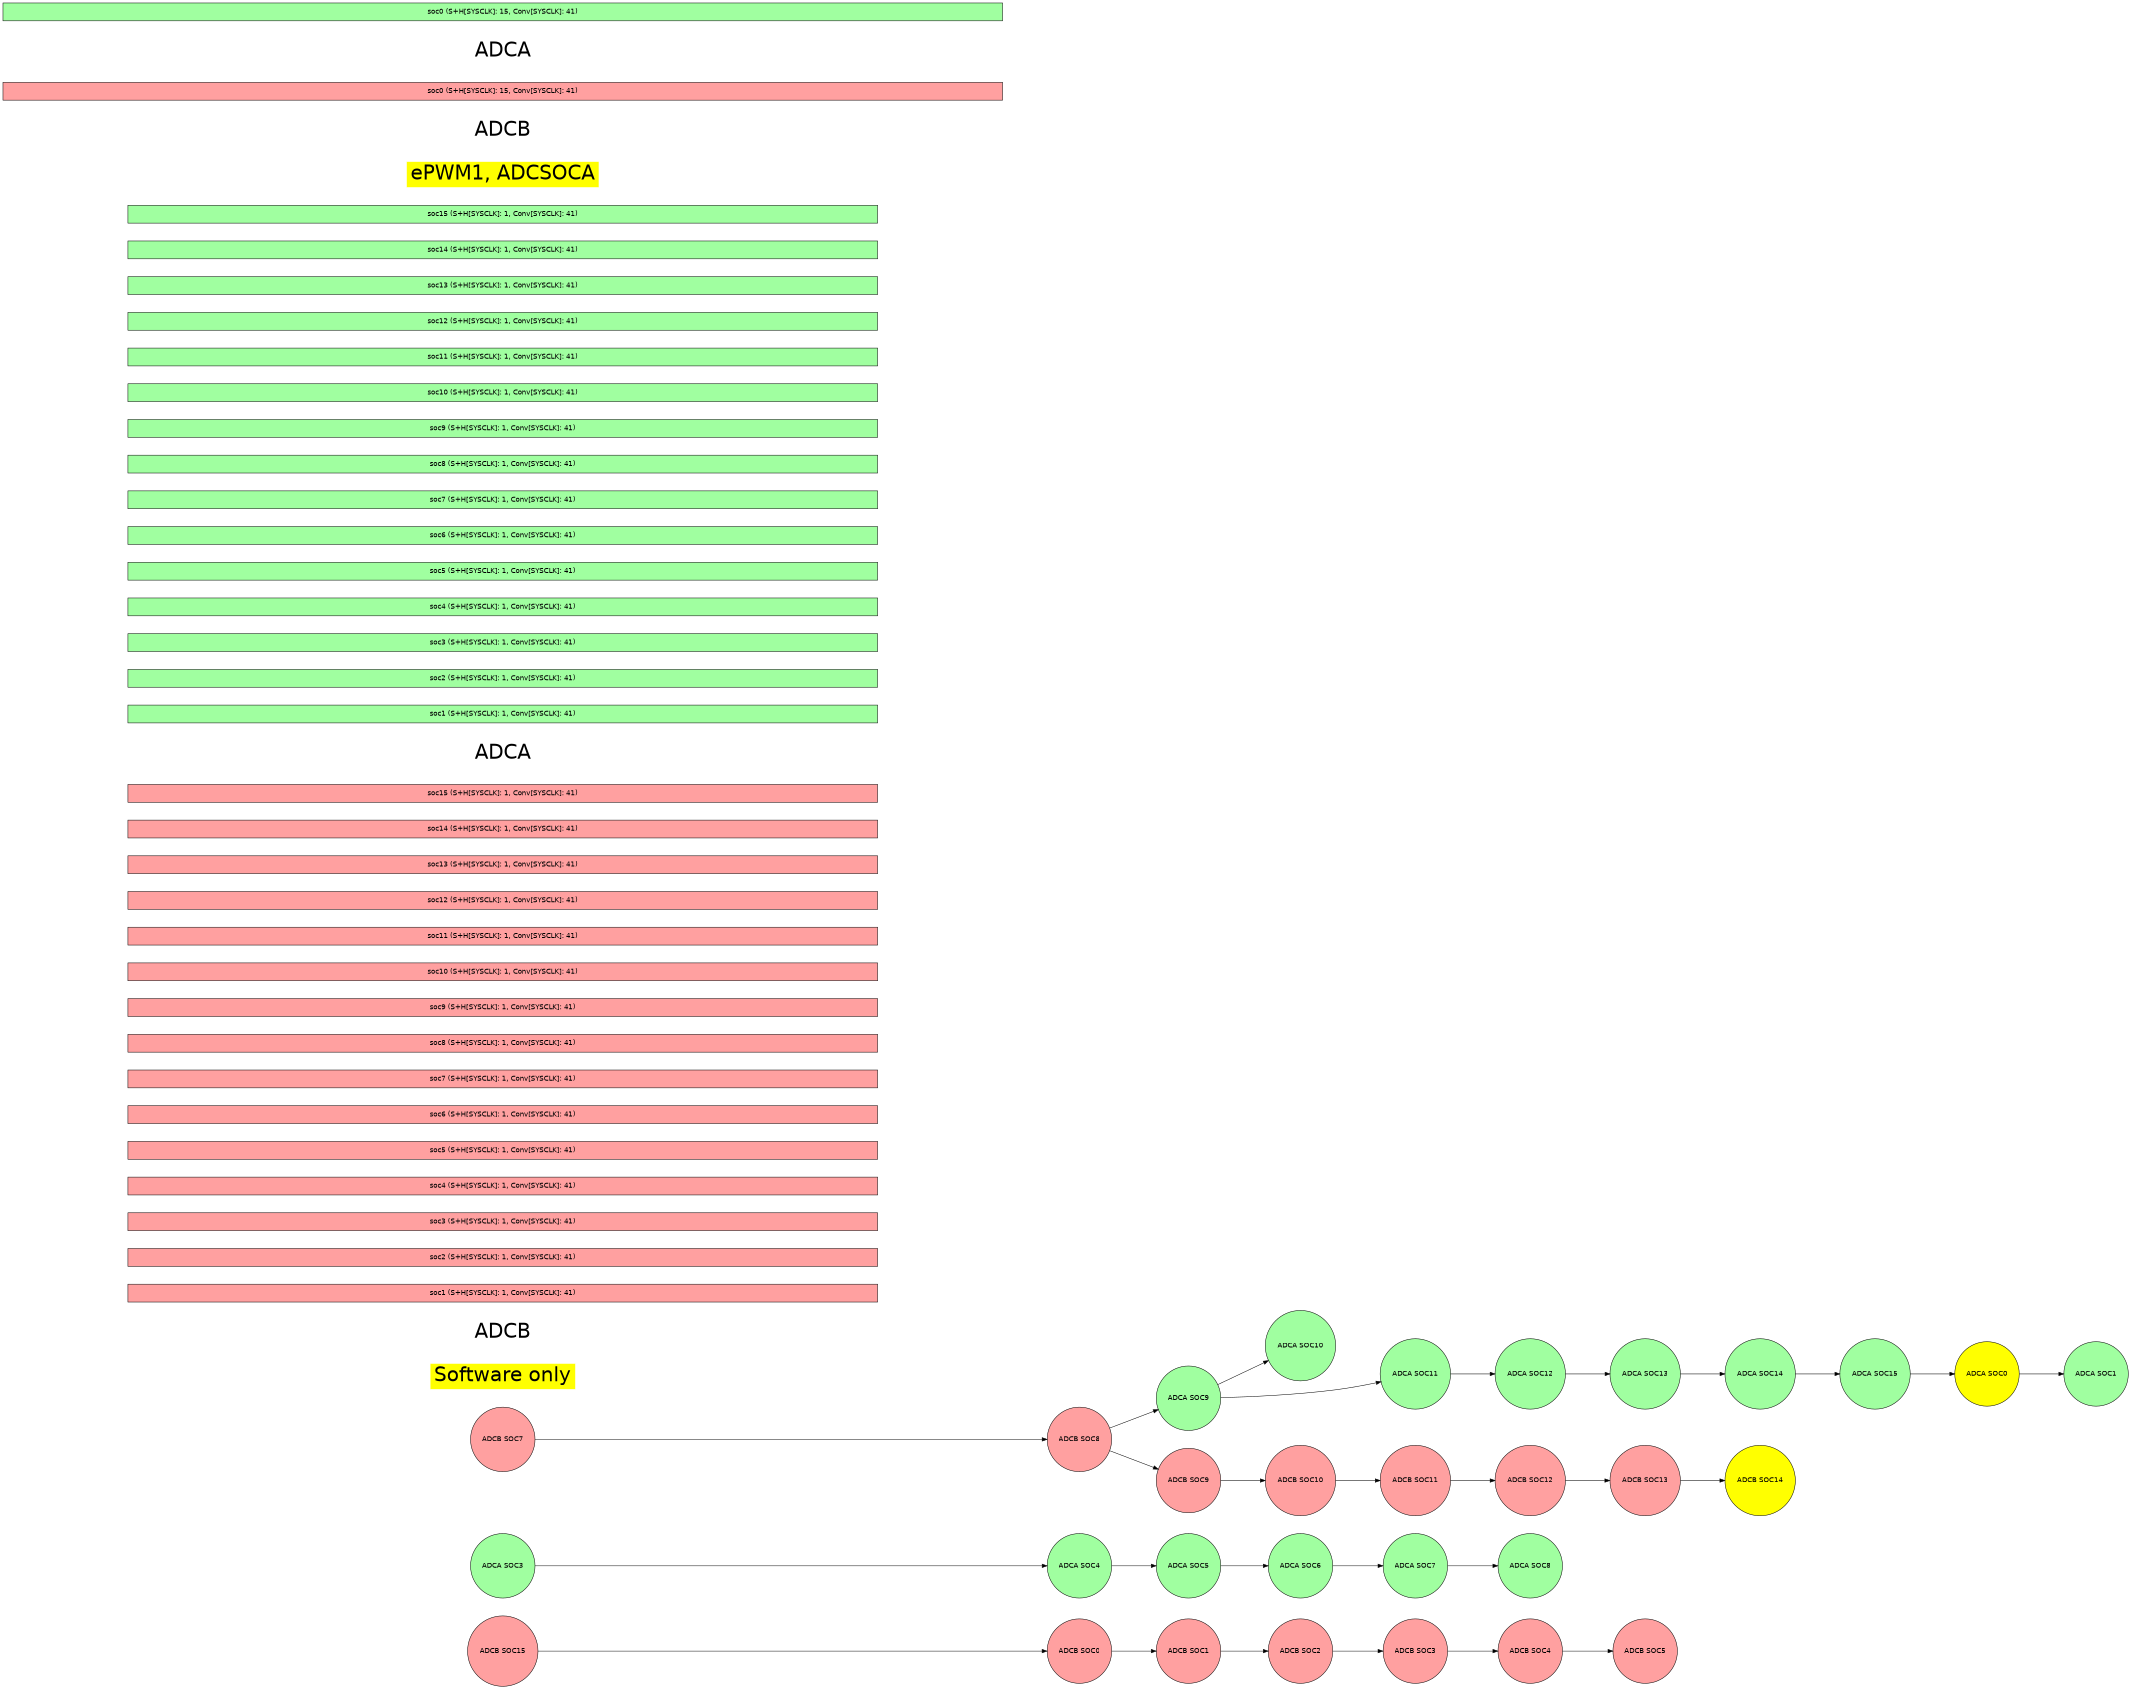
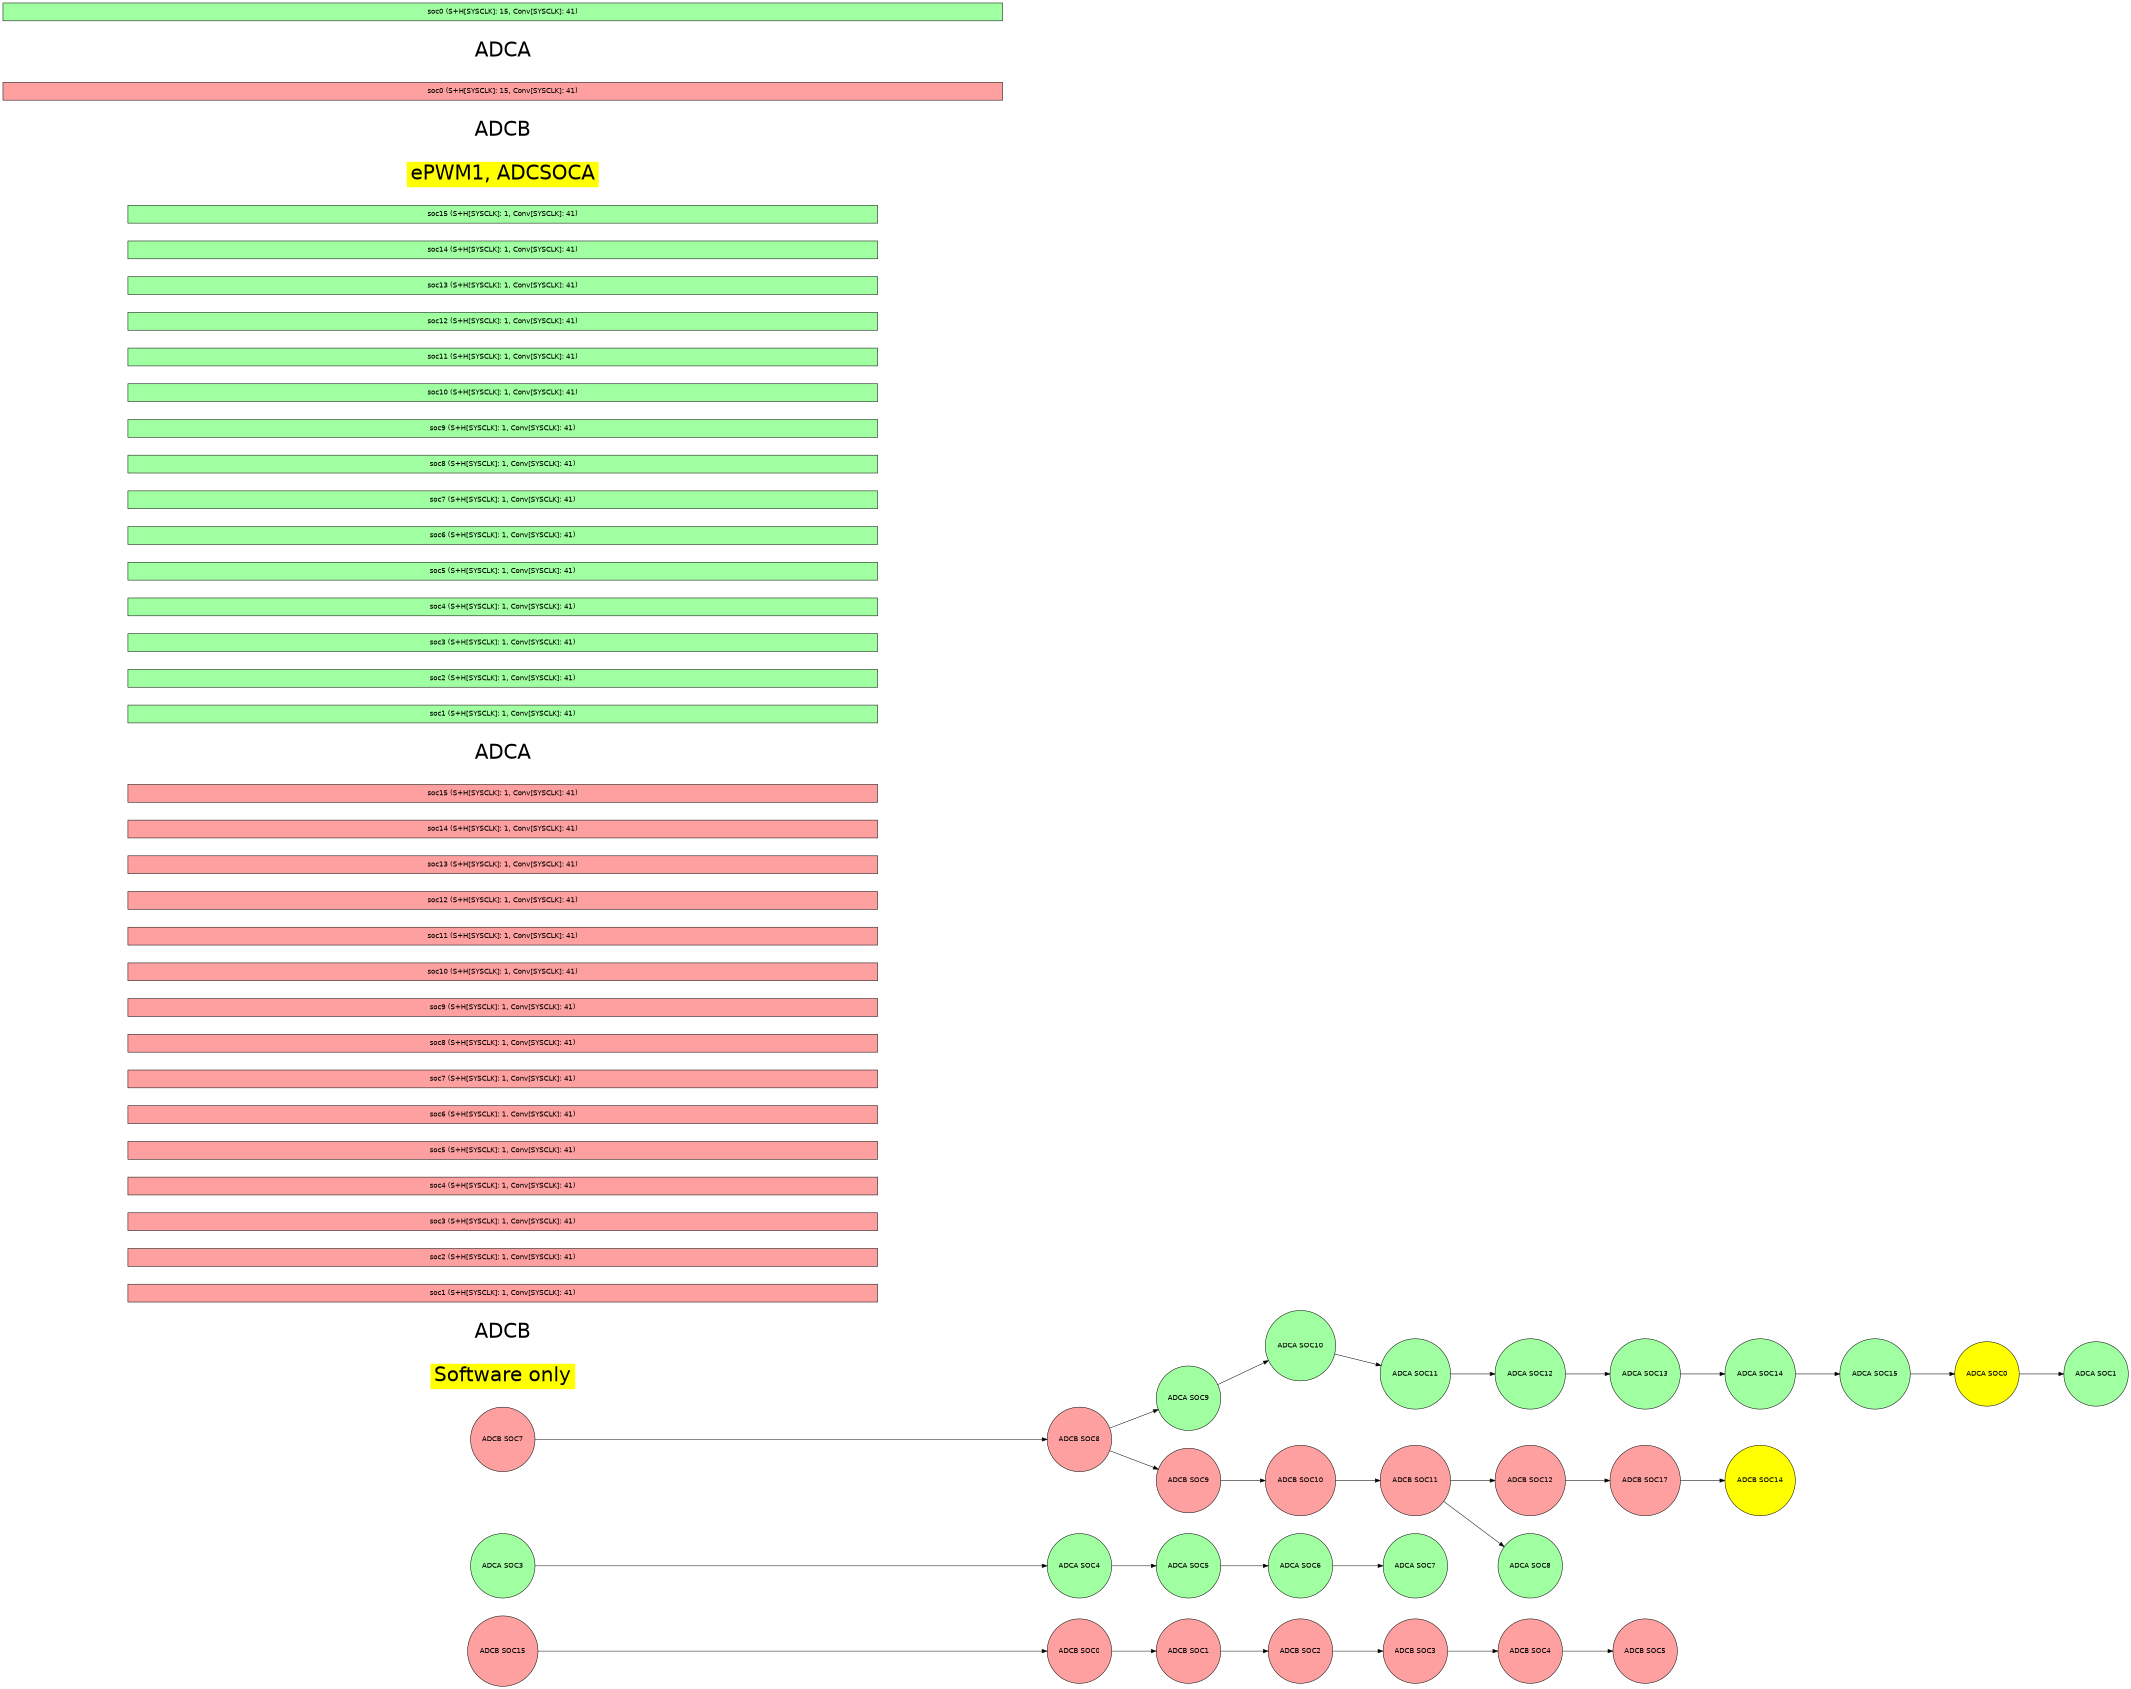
edge "ADCA SOC9" -> "ADCA SOC11": now "ADCA SOC10" -> "ADCA SOC11"
node "ADCB SOC13": label "ADCB SOC13" -> "ADCB SOC17"
edge "ADCA SOC7" -> "ADCA SOC8": now "ADCB SOC11" -> "ADCA SOC8"
